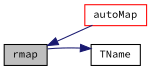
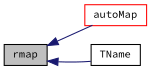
edge "rmap" -> "TName": reversed
